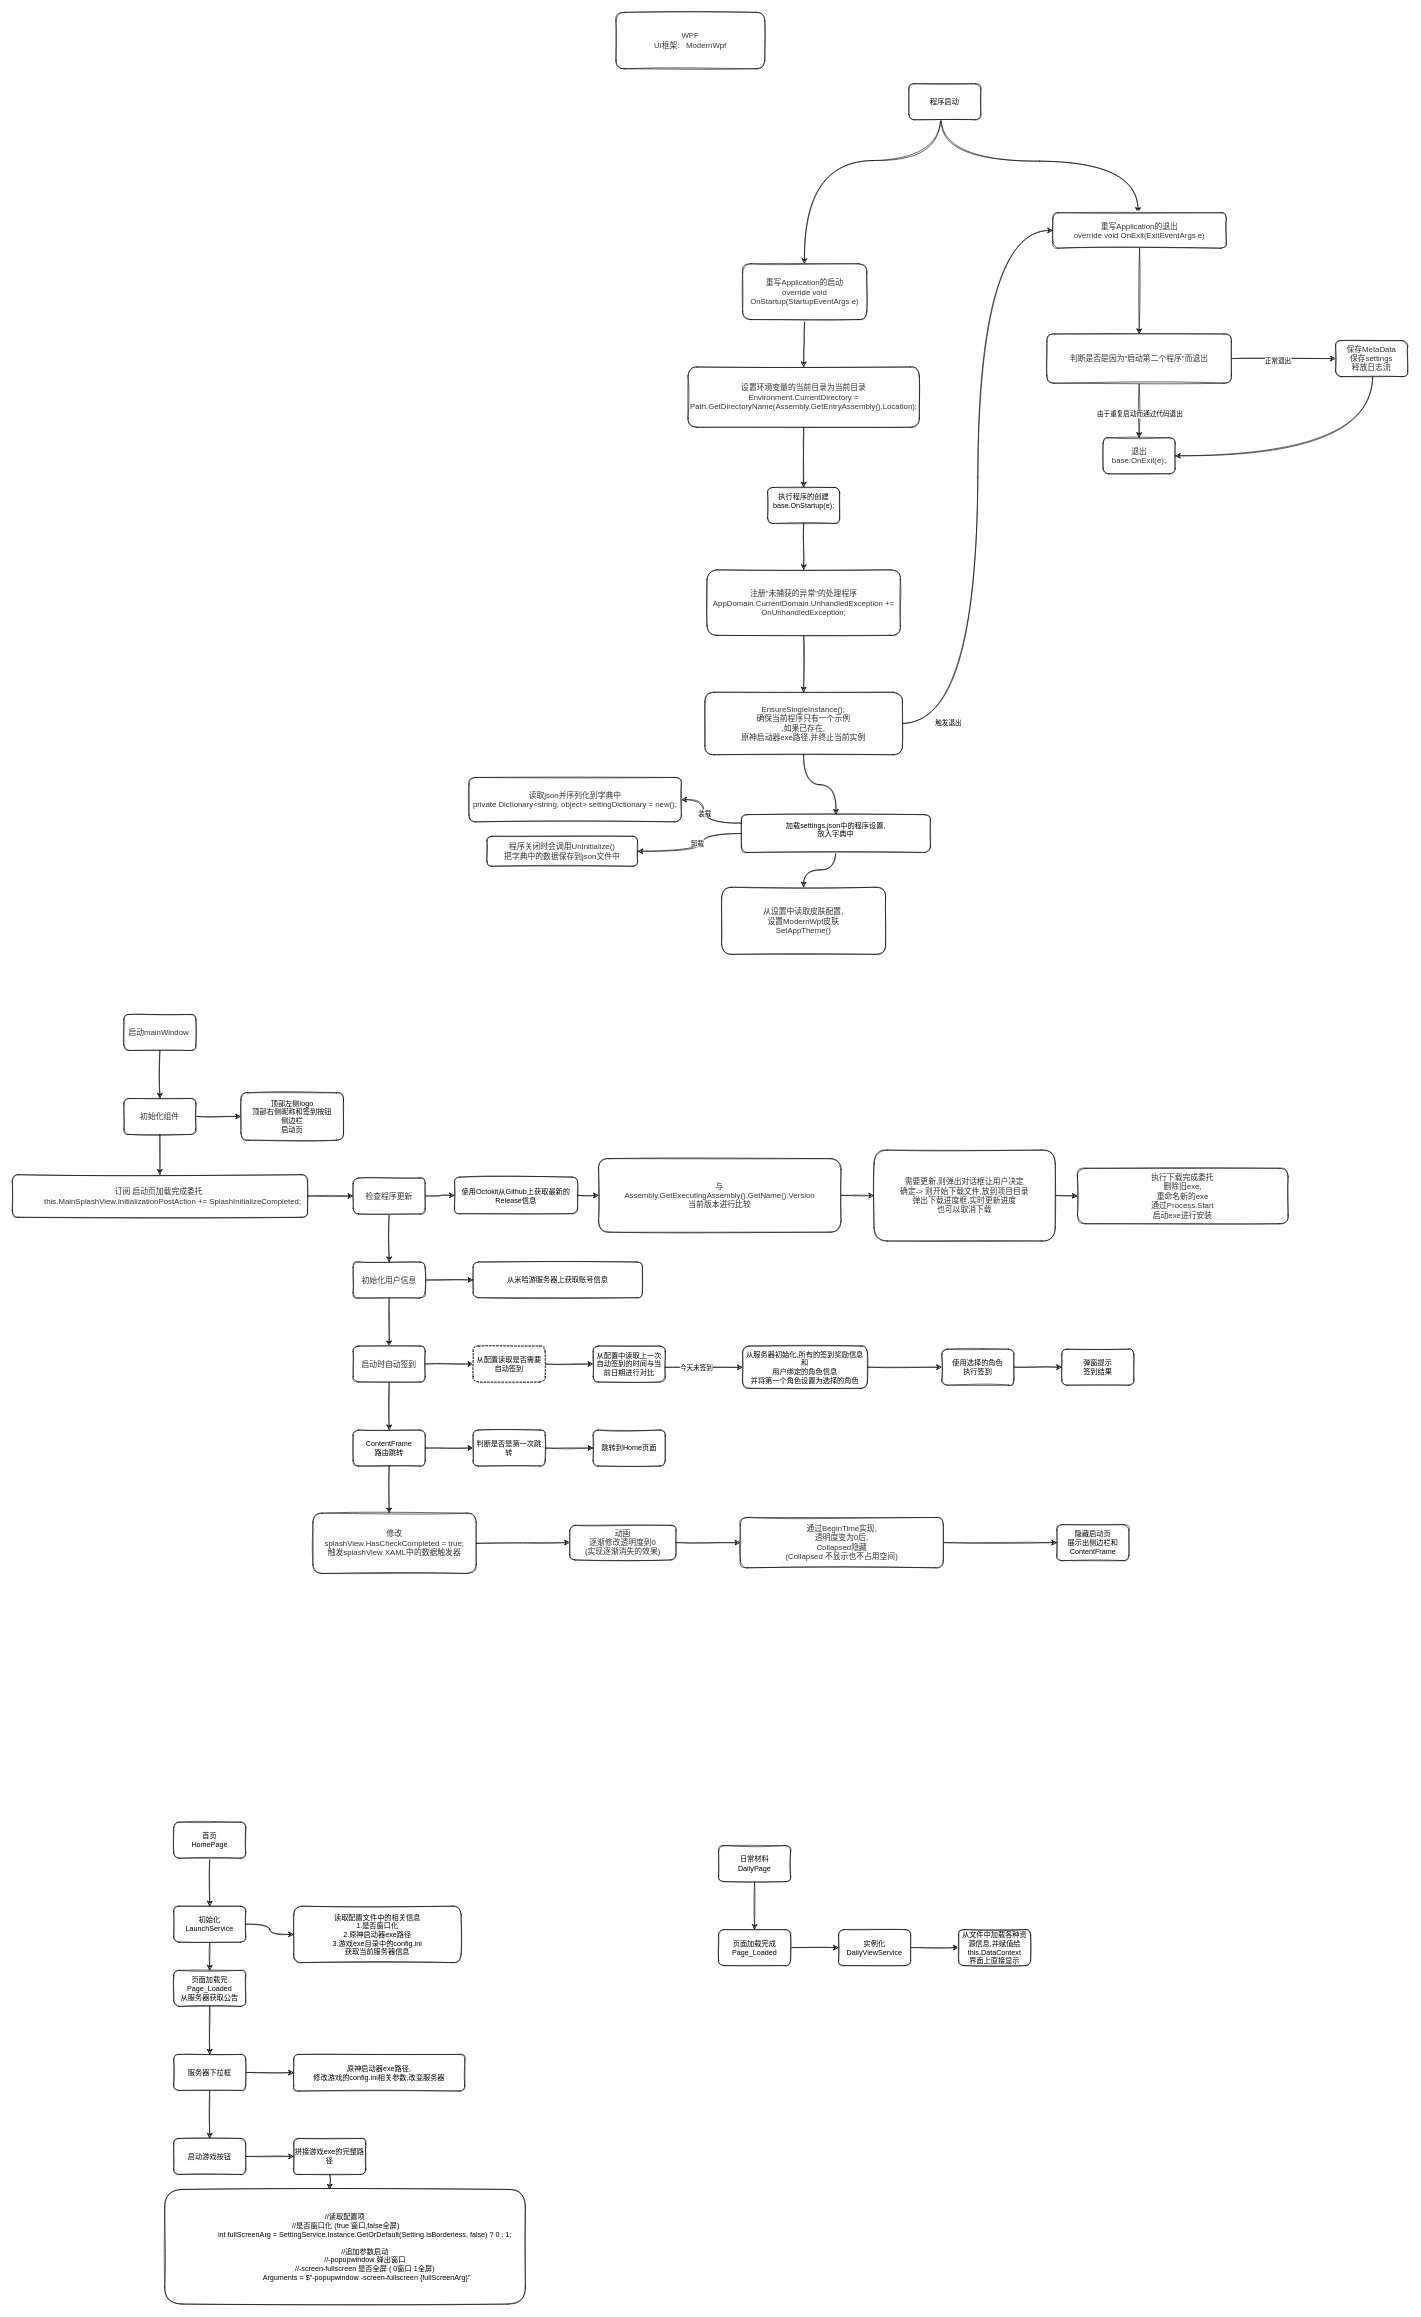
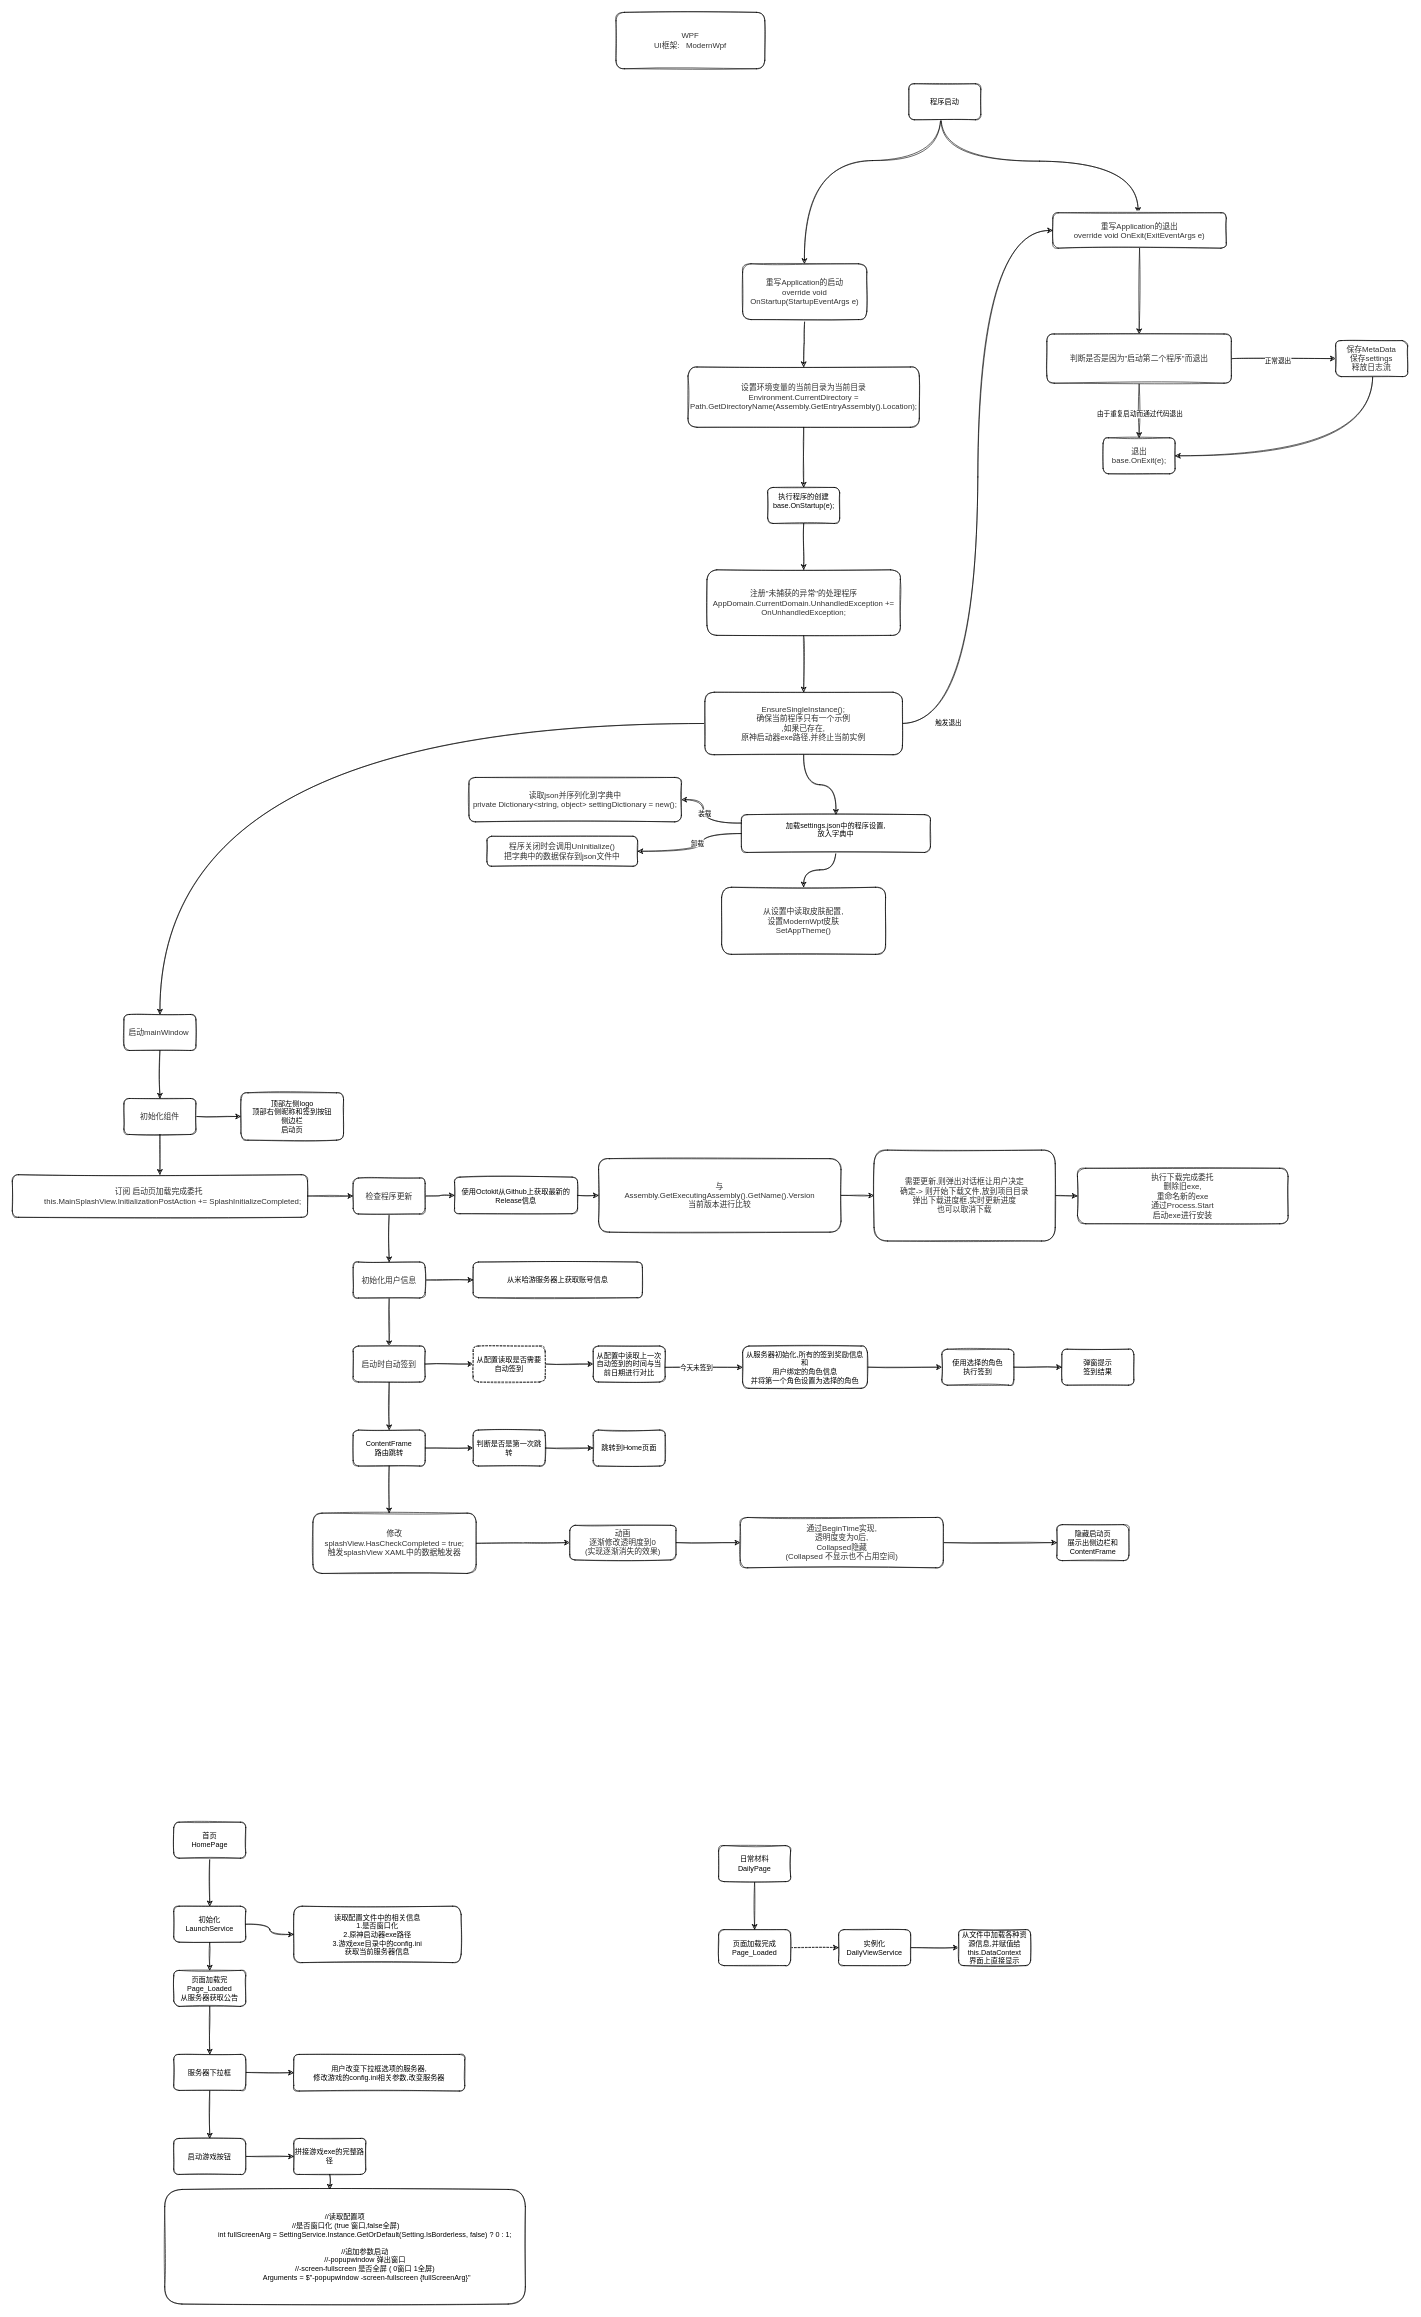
edge "EnsureSingleInstance(); 确保当前程序只有一个示例 ,如果已存在, 原神启动器exe路径,并终止当前实例" -> "启动mainWindow": added
edge "页面加载完成 Page_Loaded" -> "实例化 DailyViewService": style solid -> dashed
node "原神启动器exe路径, 修改游戏的config.ini相关参数,改变服务器": label "原神启动器exe路径, 修改游戏的config.ini相关参数,改变服务器" -> "用户改变下拉框选项的服务器, 修改游戏的config.ini相关参数,改变服务器"
